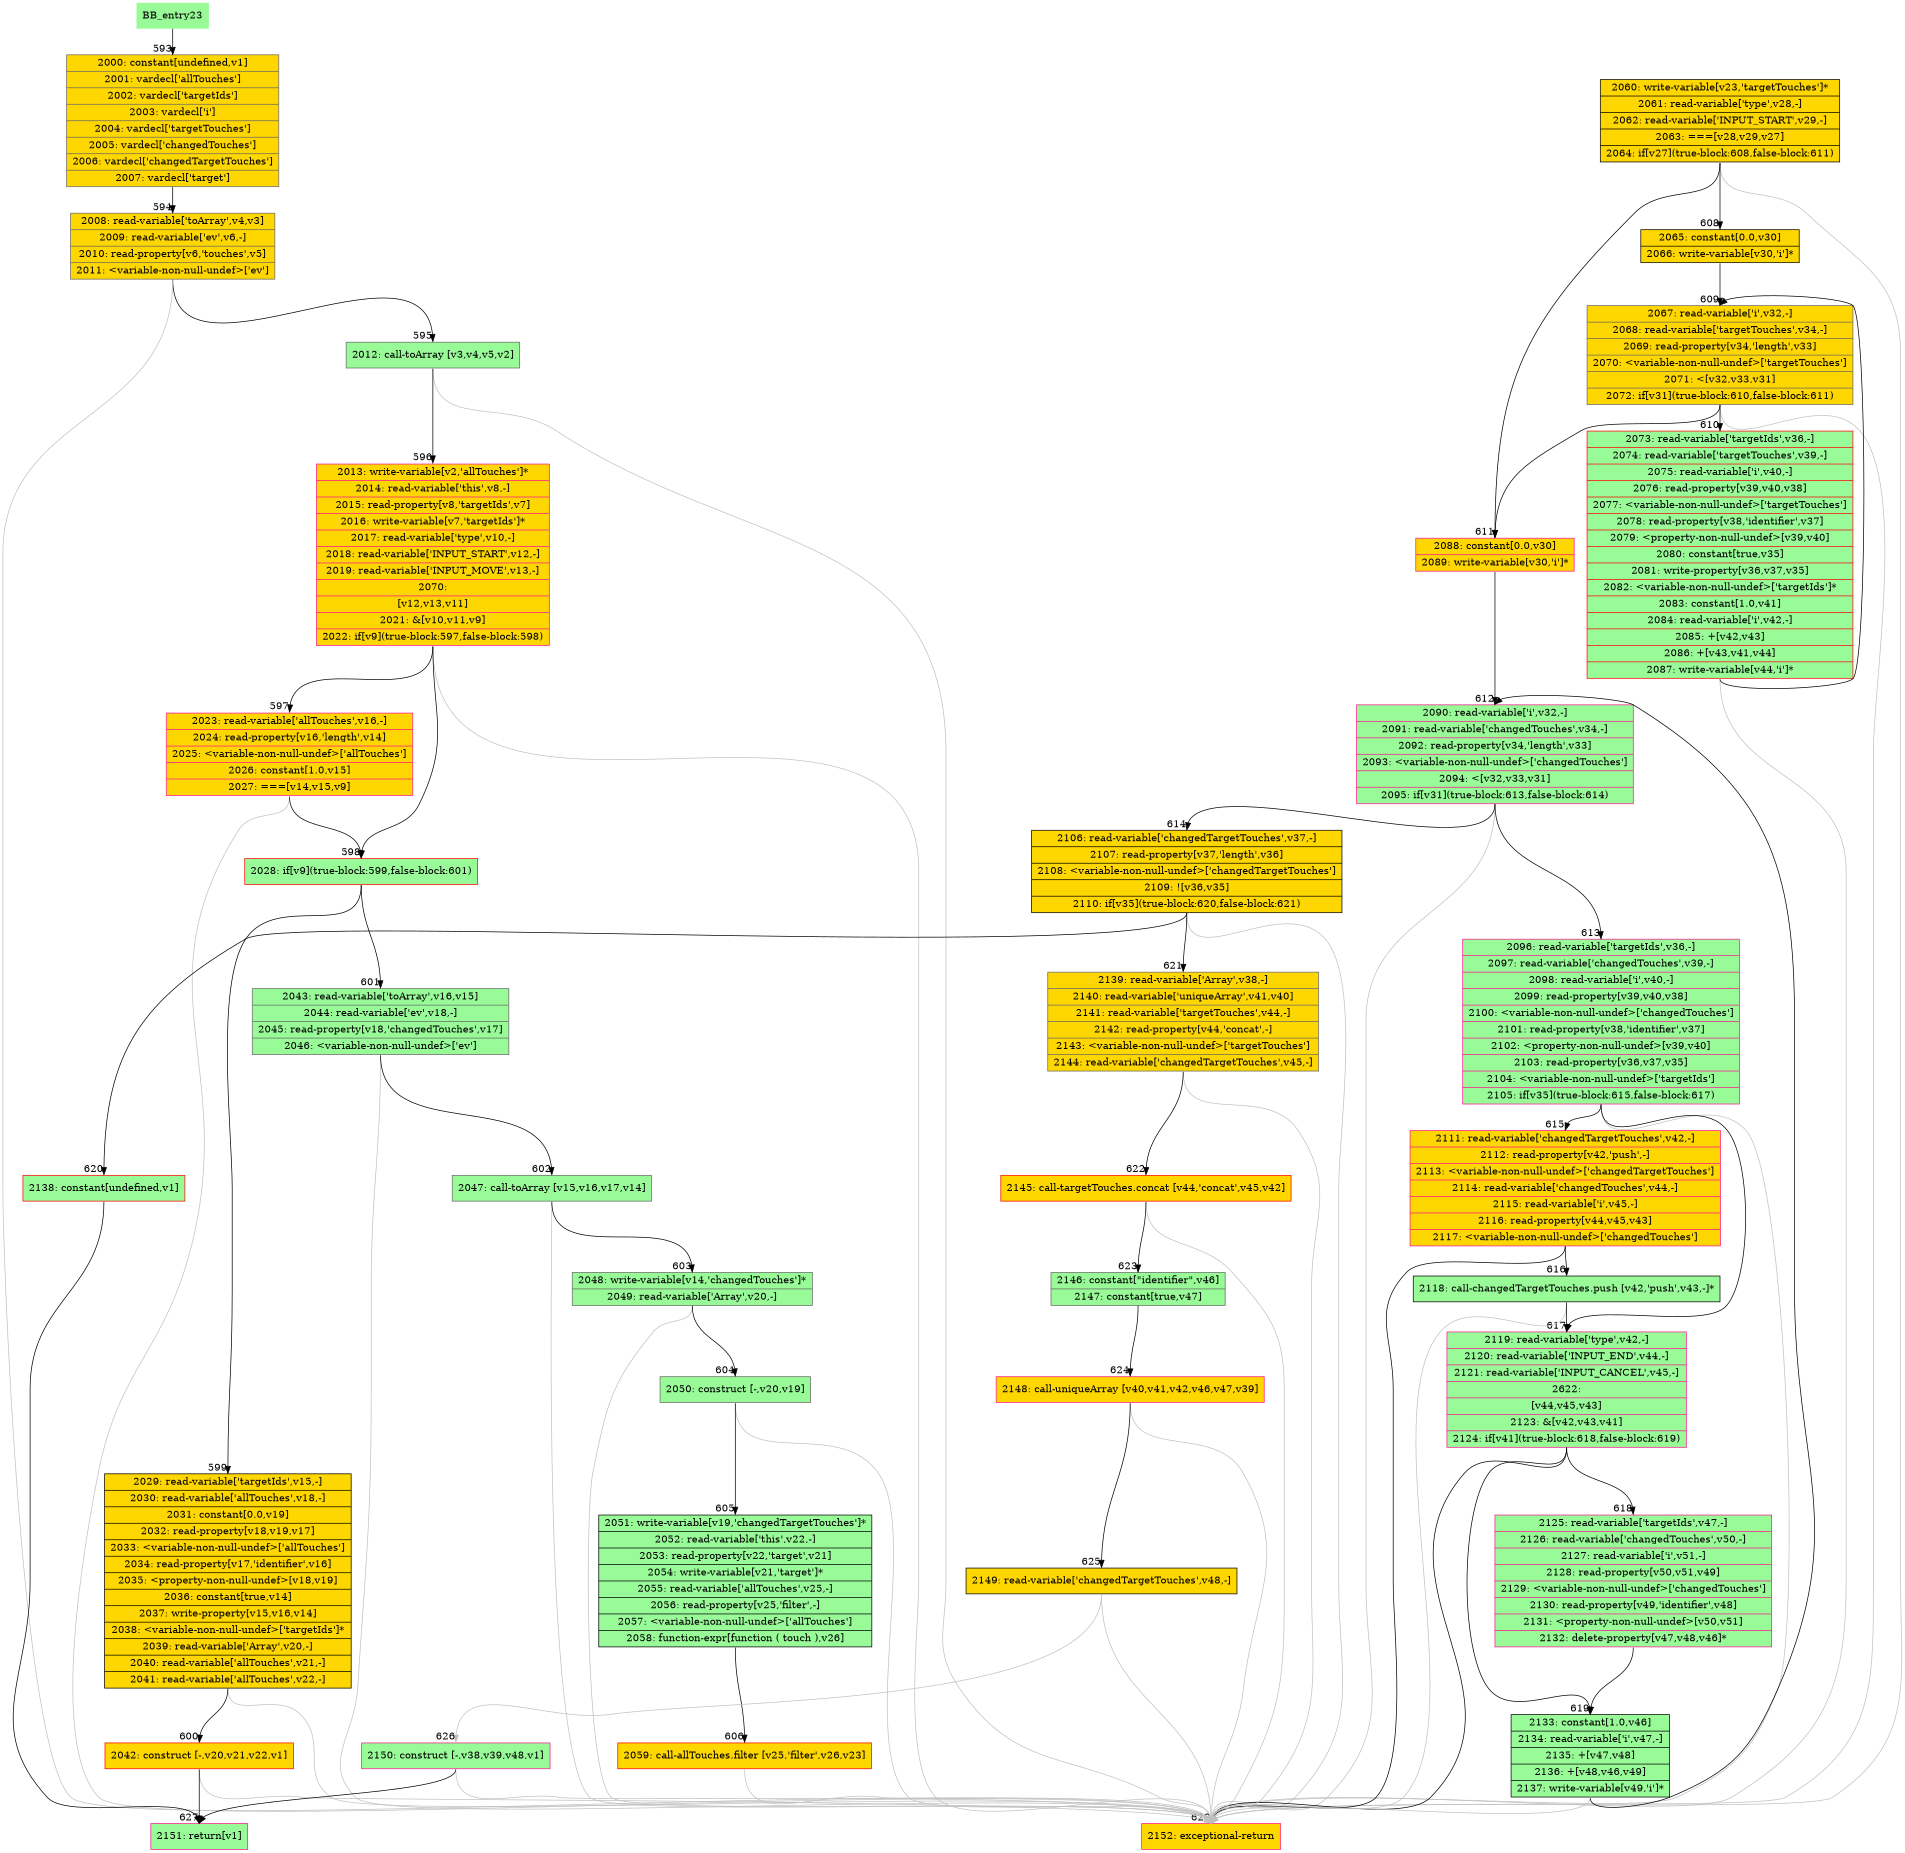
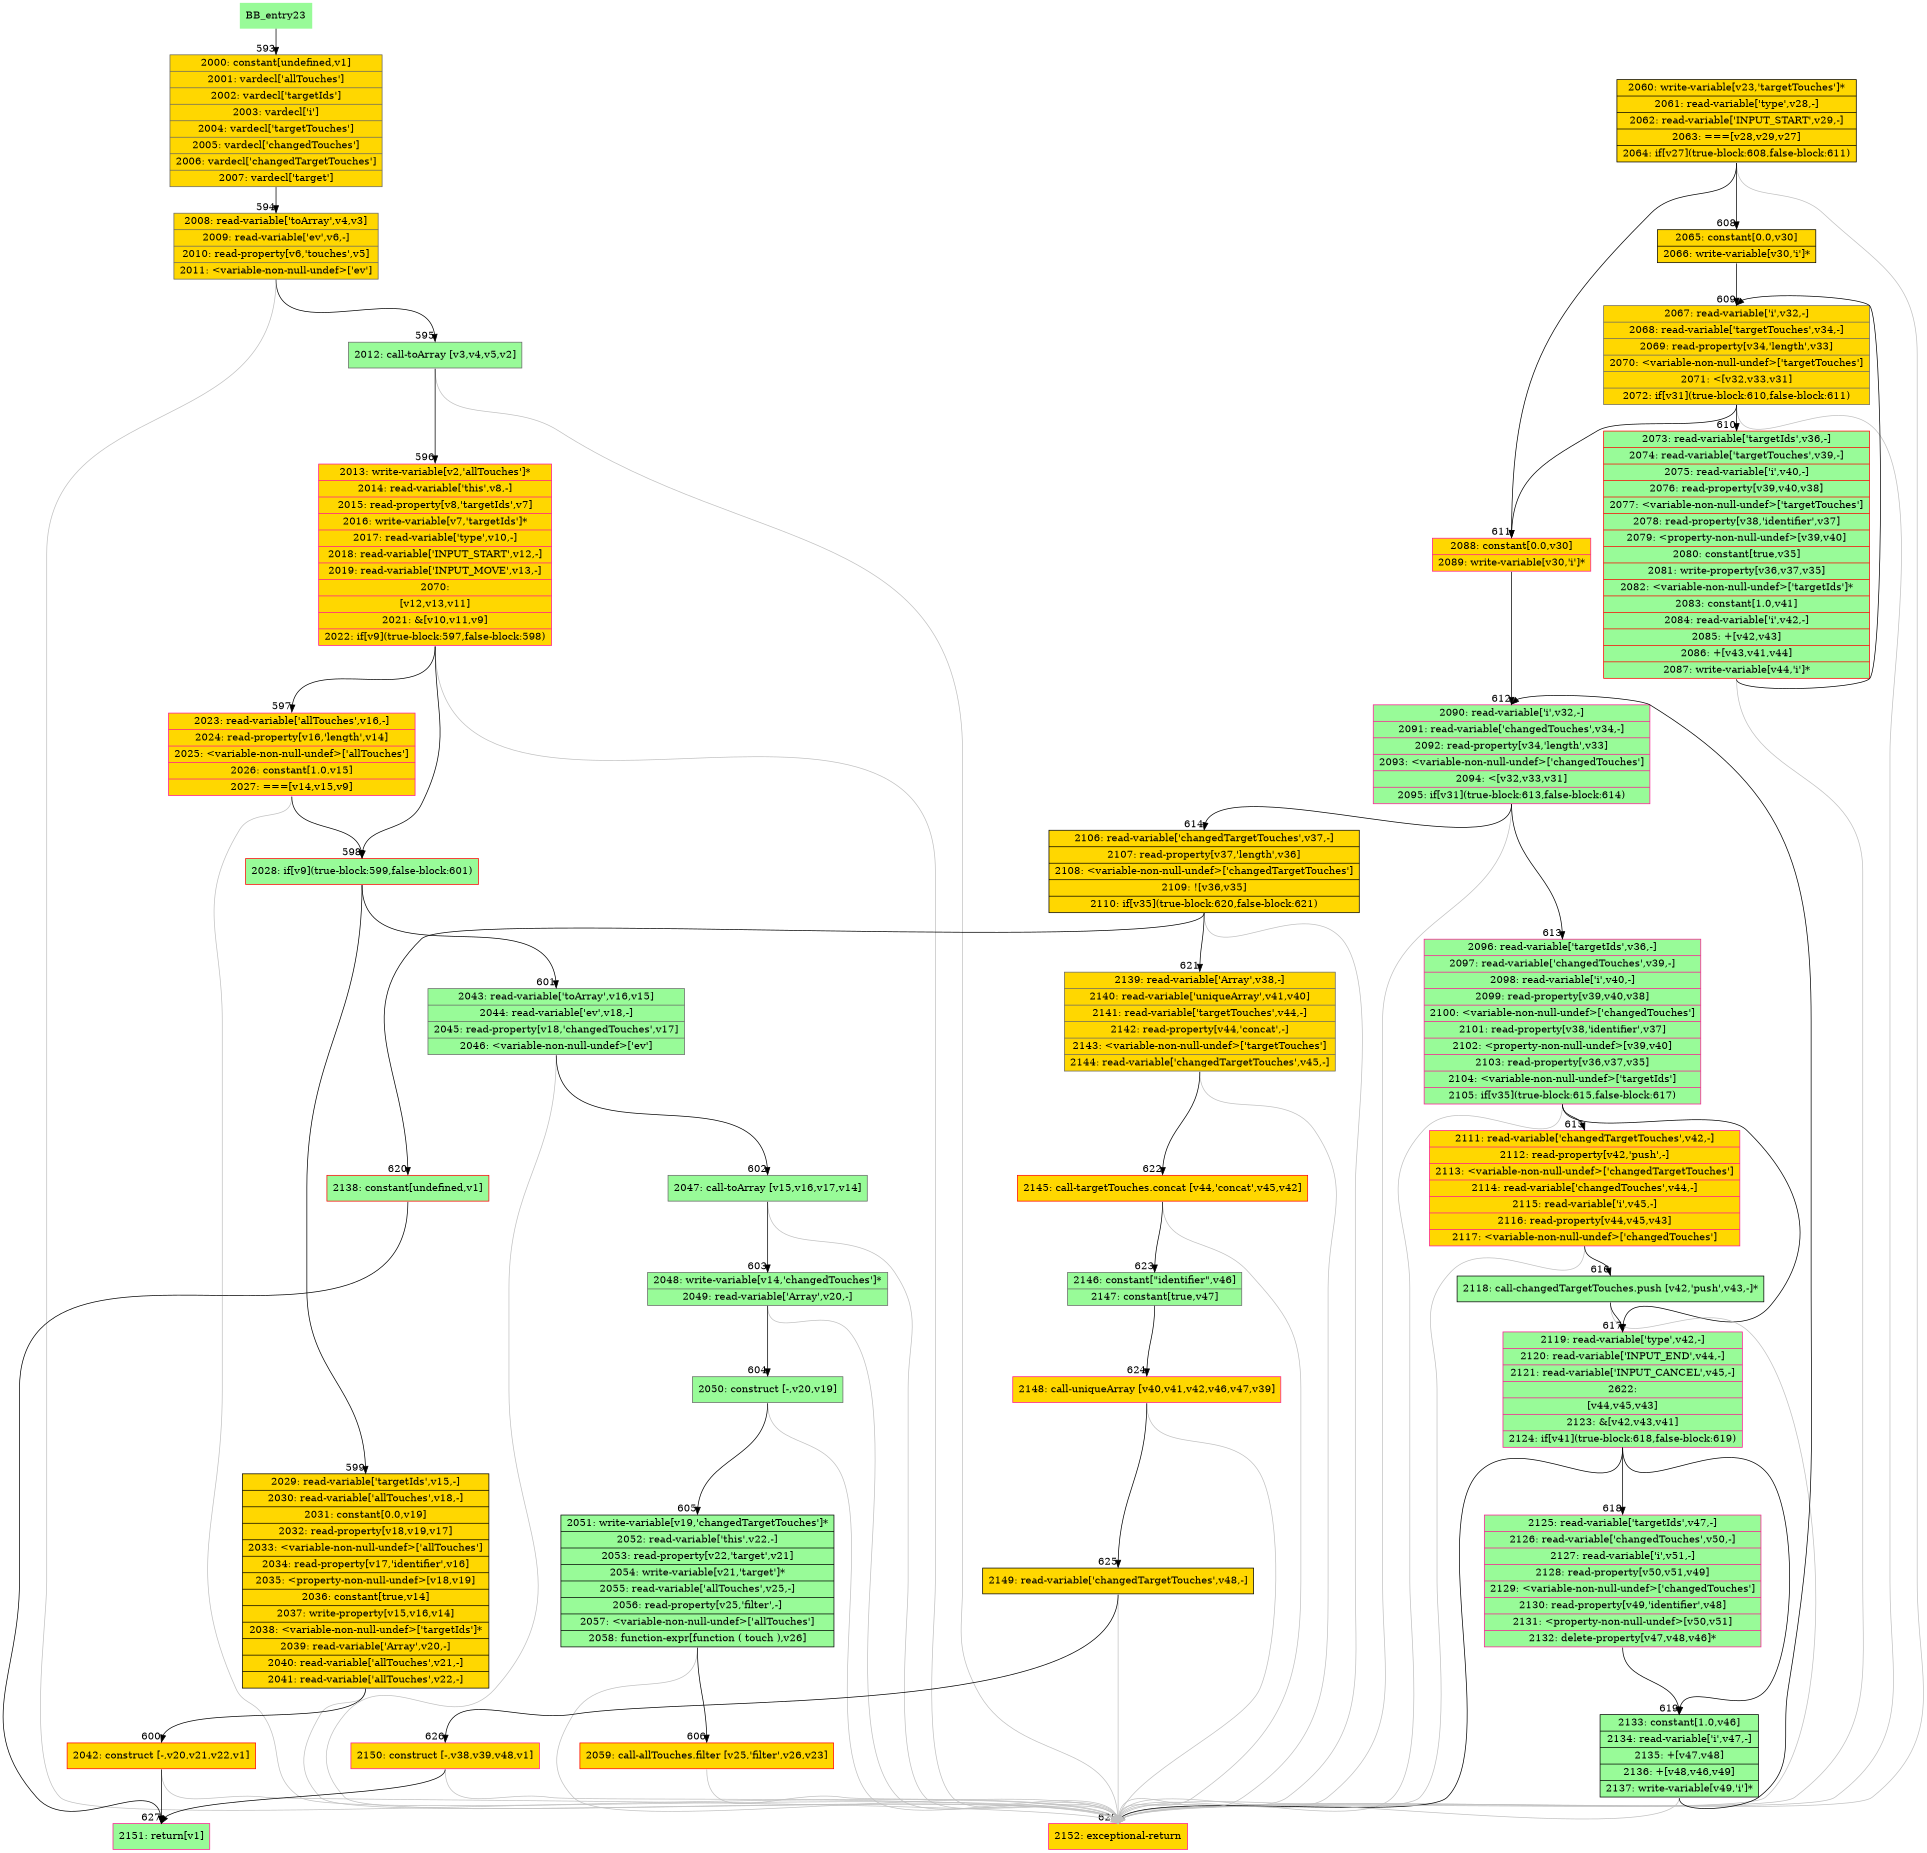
edge "2111: read-variable['changedTargetTouches',v42,-]" -> "2152: exceptional-return": color black -> gray
edge "2149: read-variable['changedTargetTouches',v48,-]" -> "2150: construct [-,v38,v39,v48,v1]": color gray -> black
node "2150: construct [-,v38,v39,v48,v1]": fillcolor palegreen -> gold
edge "2051: write-variable[v19,'changedTargetTouches']*" -> "2152: exceptional-return": added
